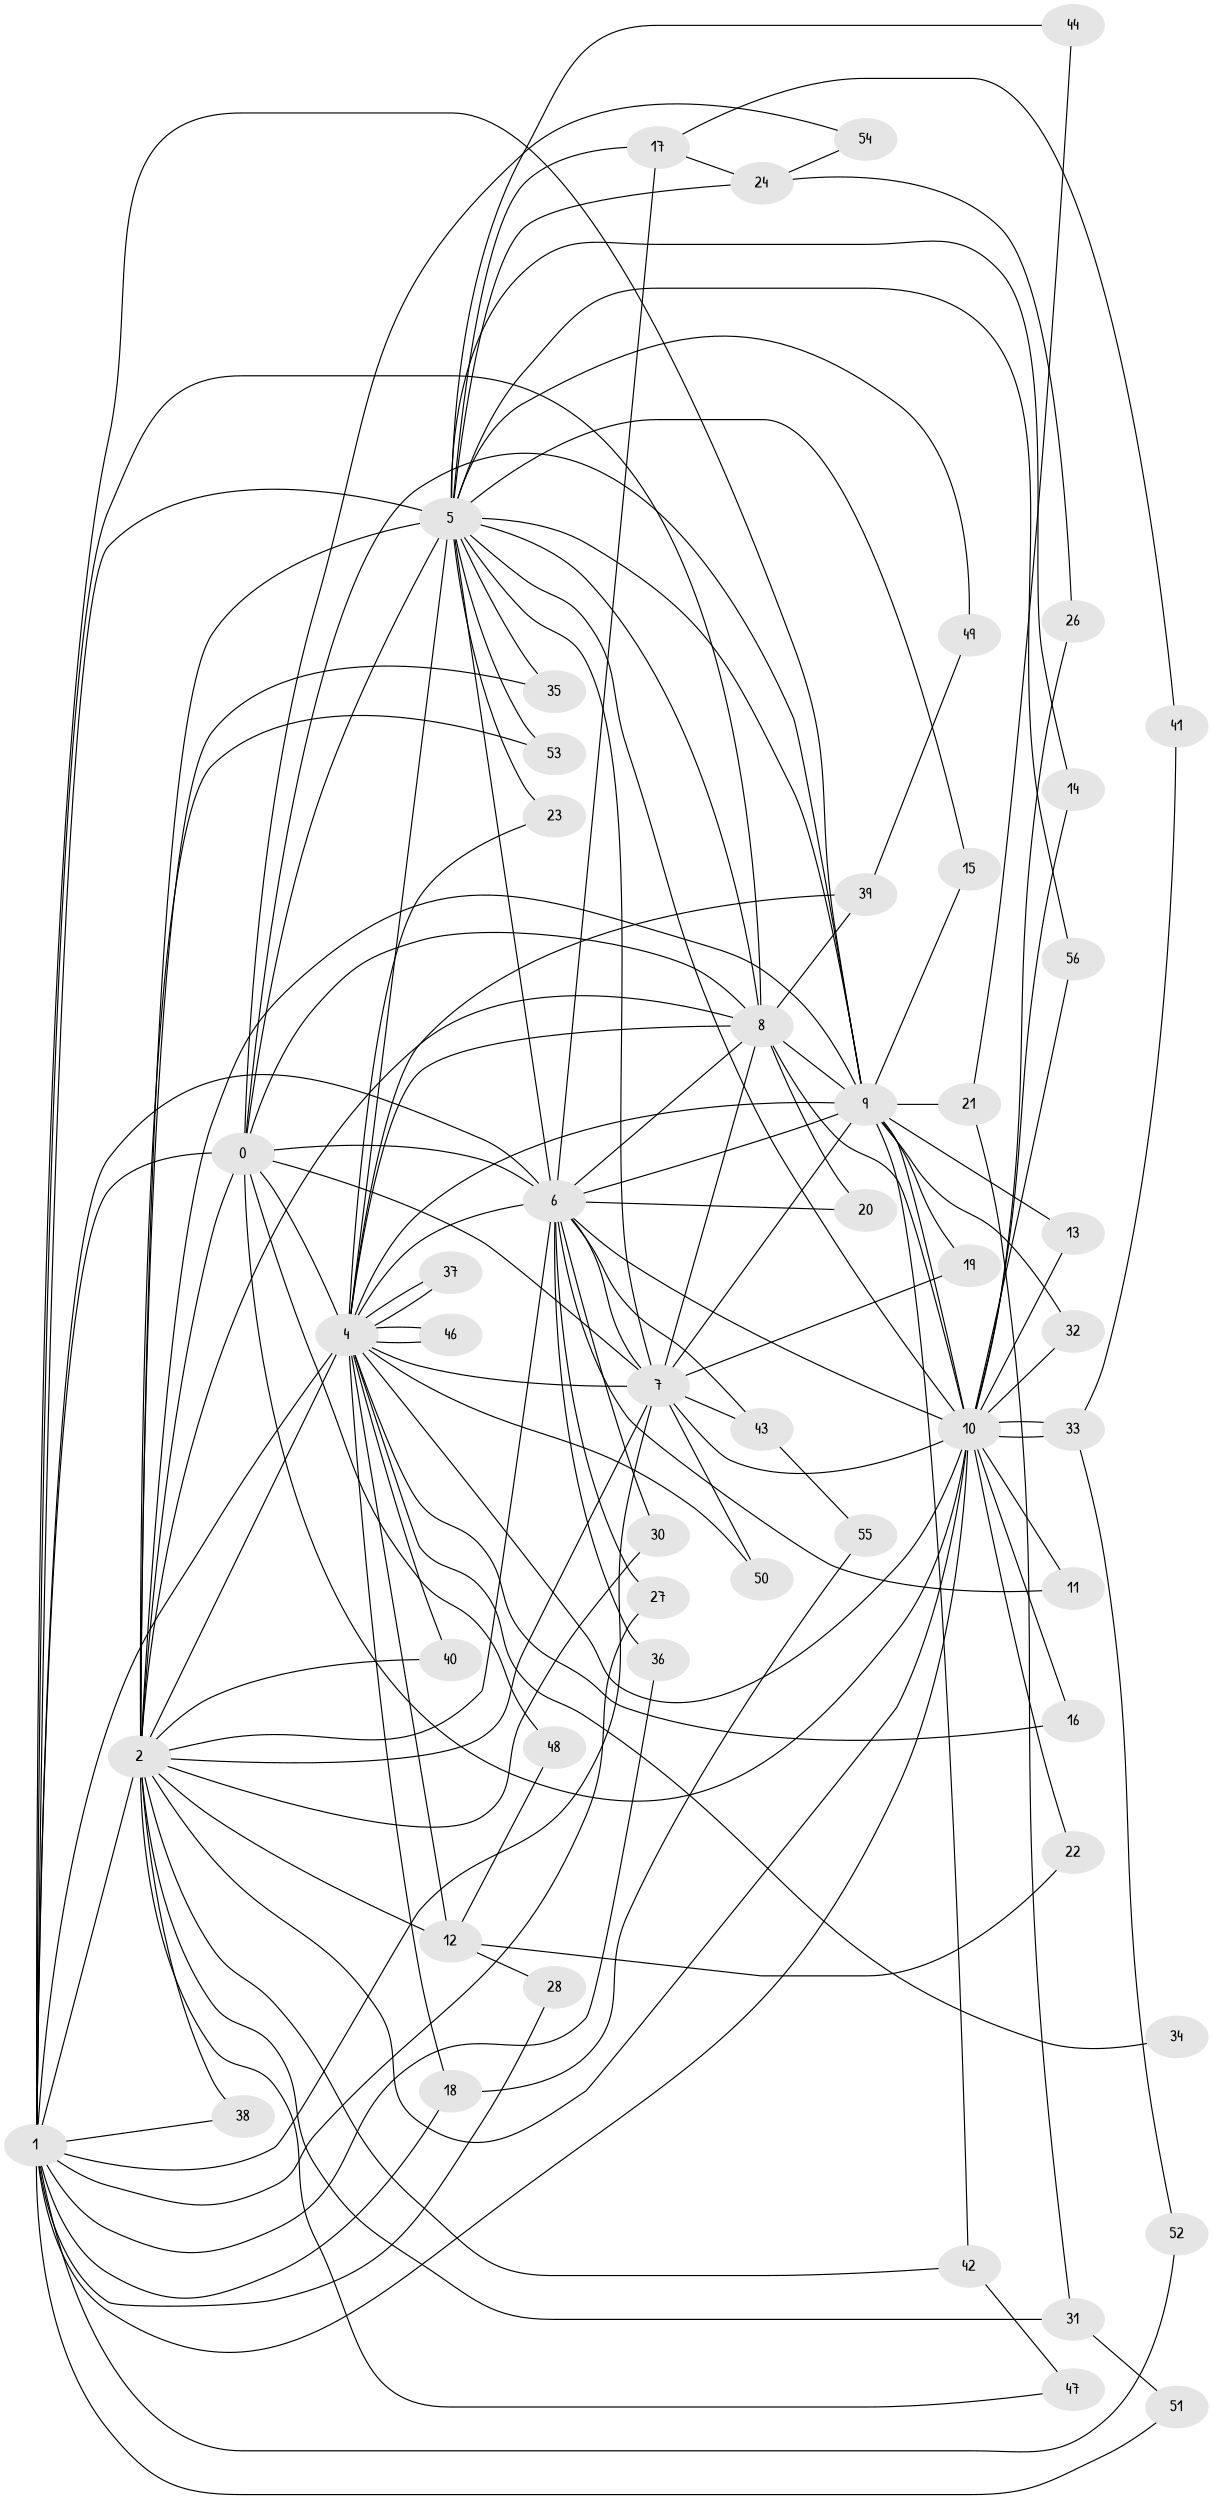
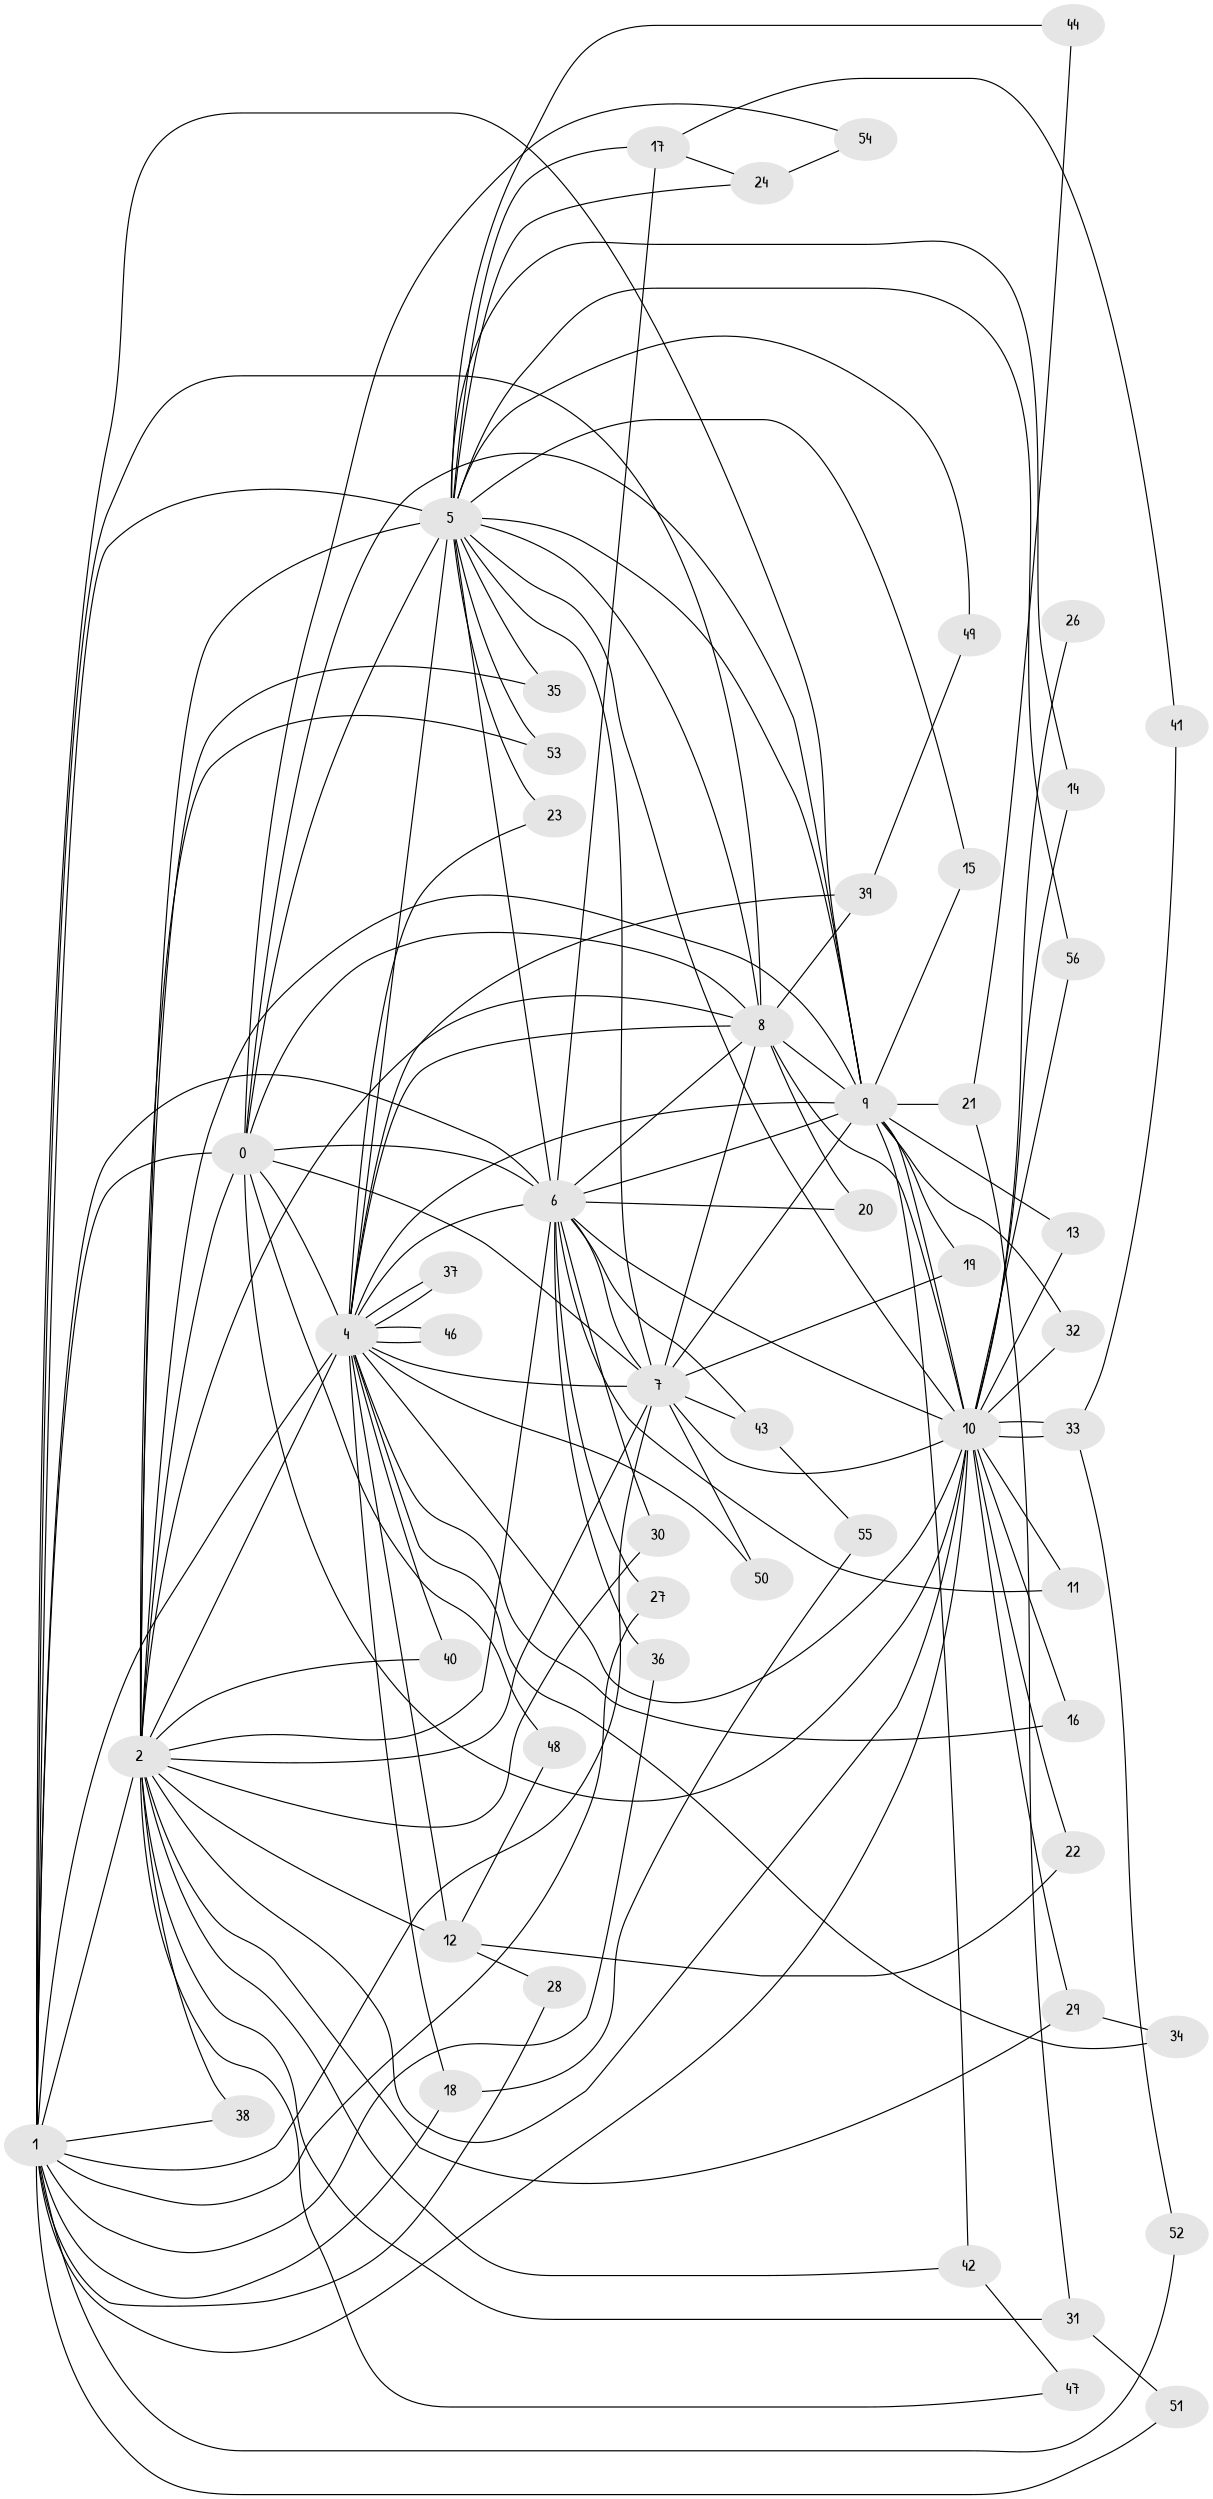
edge "24" -- "26": removed
node "29": added
